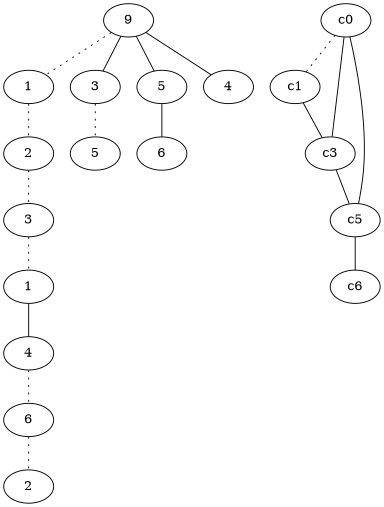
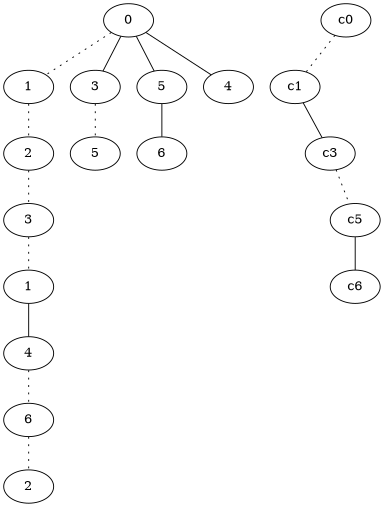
node "9": label "9" -> "0"
edge "c0" -- "c3": removed
edge "c0" -- "c5": removed
edge "c3" -- "c5": style solid -> dotted
